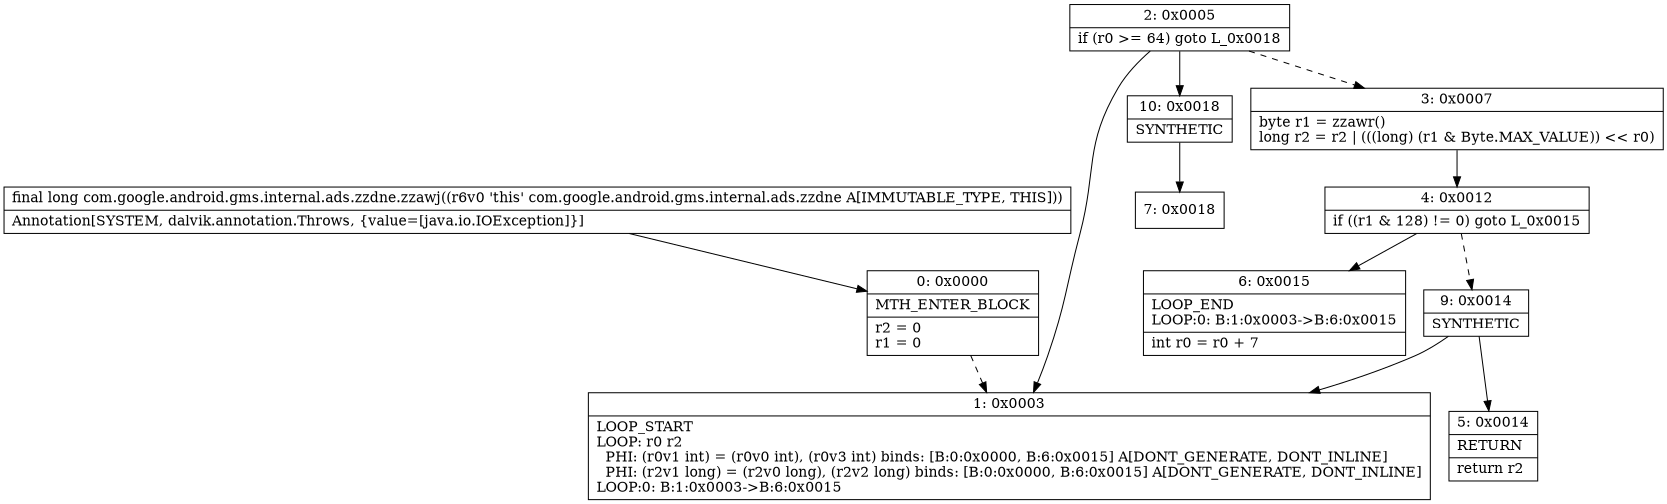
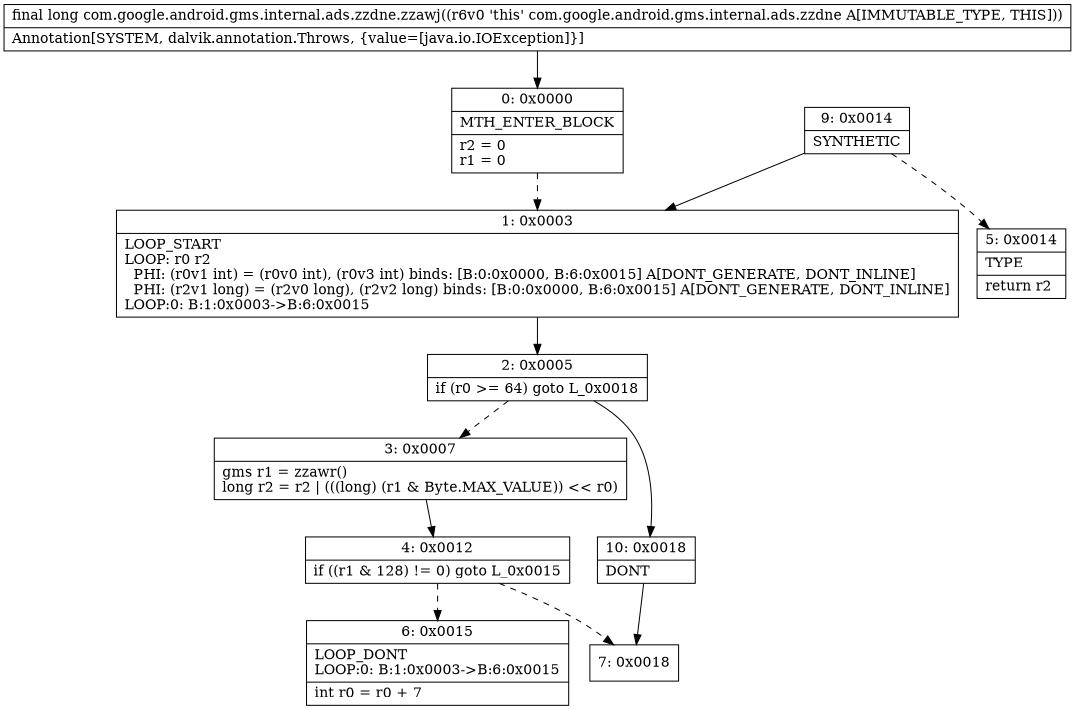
node "3: 0x0007": text "byte r1 = zzawr()" -> "gms r1 = zzawr()"
node "10: 0x0018": text "SYNTHETIC" -> "DONT"
edge "2: 0x0005" -> "1: 0x0003": reversed
edge "4: 0x0012" -> "6: 0x0015": style solid -> dashed
edge "4: 0x0012" -> "9: 0x0014": now "4: 0x0012" -> "7: 0x0018"
node "6: 0x0015": text "LOOP_END" -> "LOOP_DONT"
edge "9: 0x0014" -> "5: 0x0014": style solid -> dashed
node "5: 0x0014": text "RETURN" -> "TYPE"
